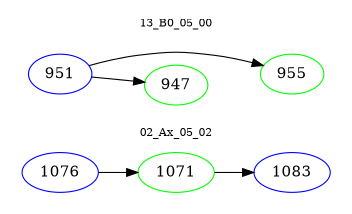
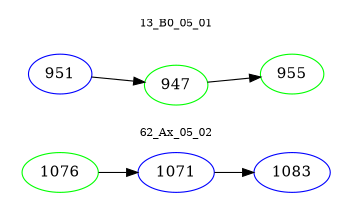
cluster "13_B0_05_00": label "13_B0_05_00" -> "13_B0_05_01"
edge "951" -> "955": now "947" -> "955"
cluster "02_Ax_05_02": label "02_Ax_05_02" -> "62_Ax_05_02"
node "1076": color blue -> green
node "1071": color green -> blue
